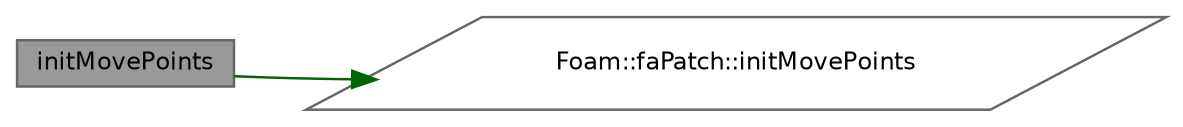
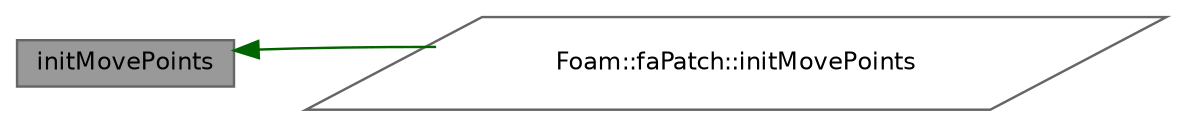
edge "initMovePoints" -> "Foam::faPatch::initMovePoints": reversed
